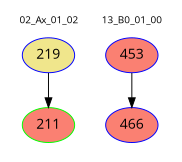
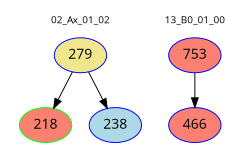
node "219": label "219" -> "279"
node "453": label "453" -> "753"
node "211": label "211" -> "218"
node "238": added
